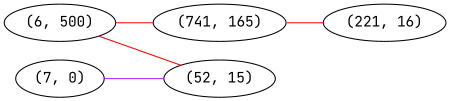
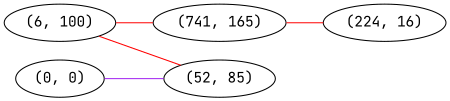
node "(6, 500)": label "(6, 500)" -> "(6, 100)"
node "(221, 16)": label "(221, 16)" -> "(224, 16)"
node "(7, 0)": label "(7, 0)" -> "(0, 0)"
node "(52, 15)": label "(52, 15)" -> "(52, 85)"
